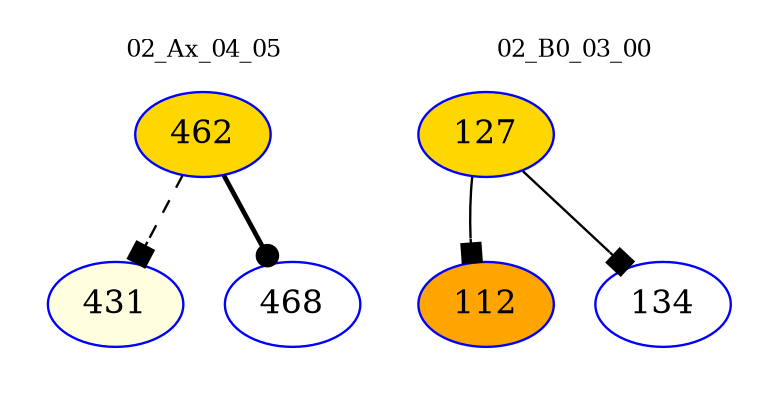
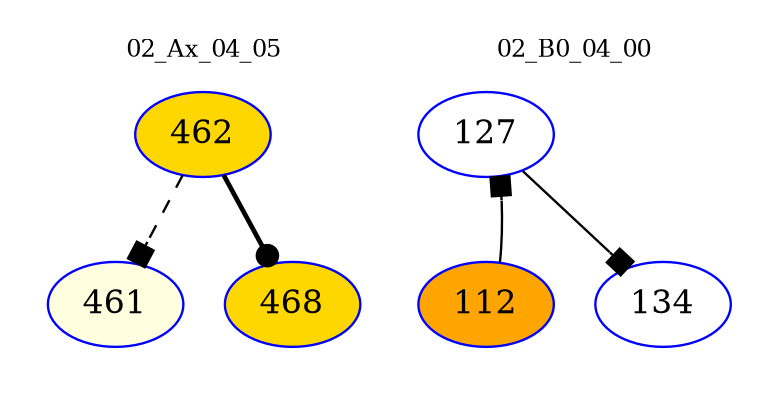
cluster "02_B0_03_00": label "02_B0_03_00" -> "02_B0_04_00"
node "127": fillcolor gold -> white
edge "127" -> "112": reversed
node "431": label "431" -> "461"
node "468": fillcolor white -> gold
